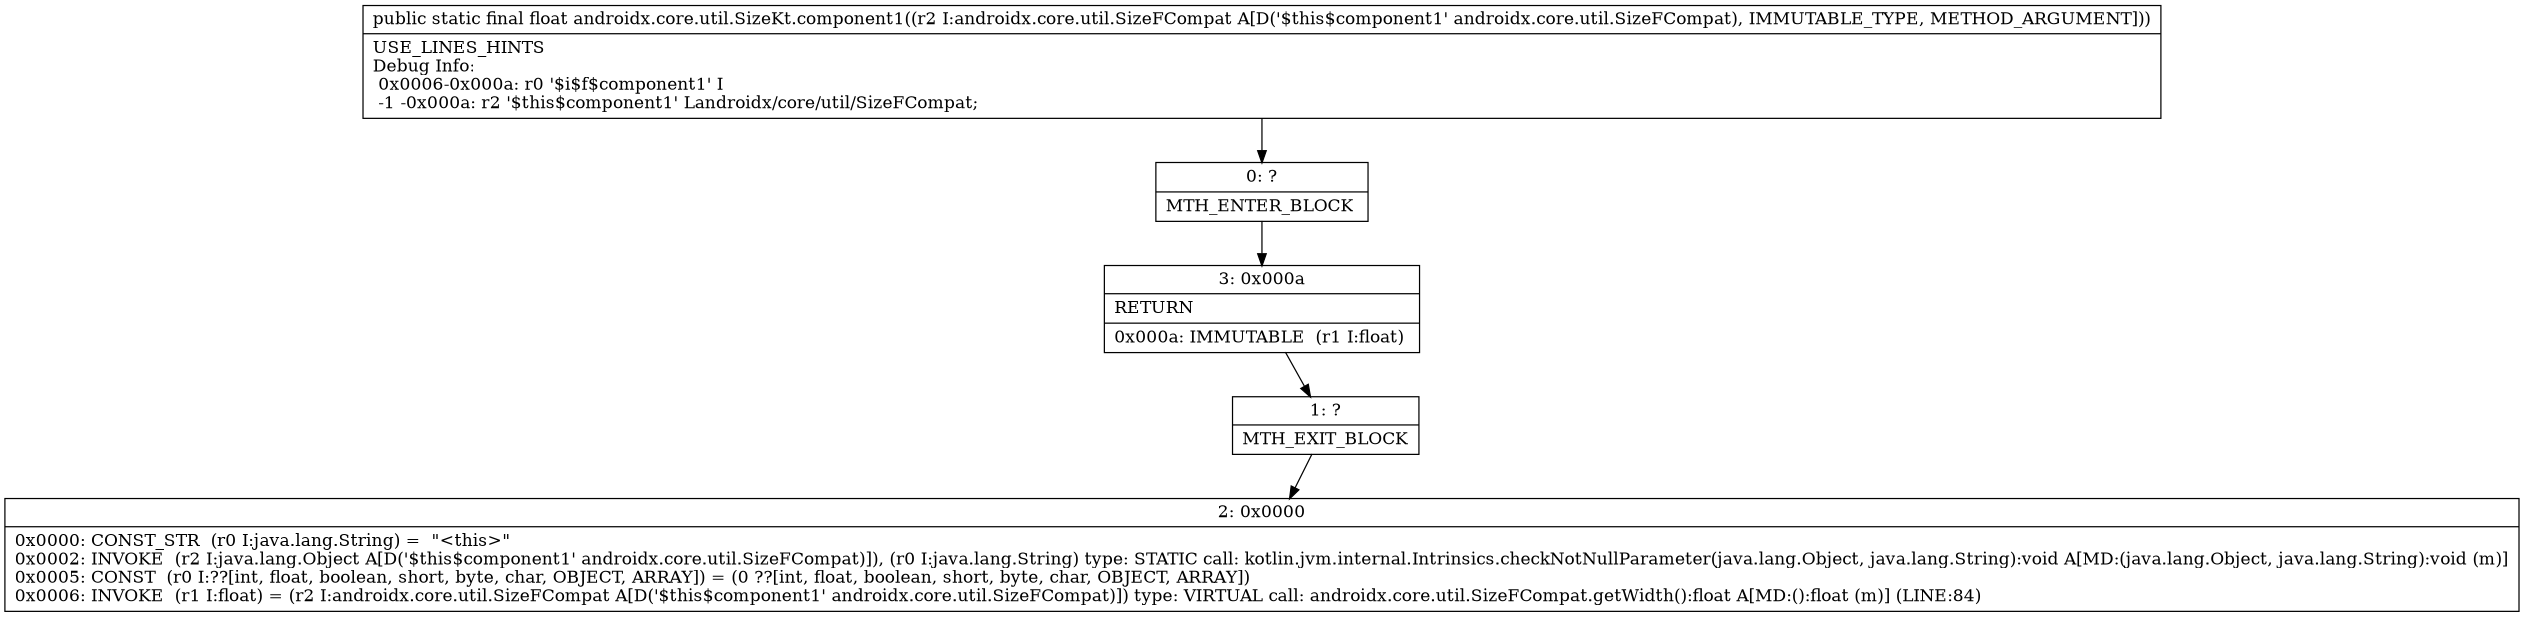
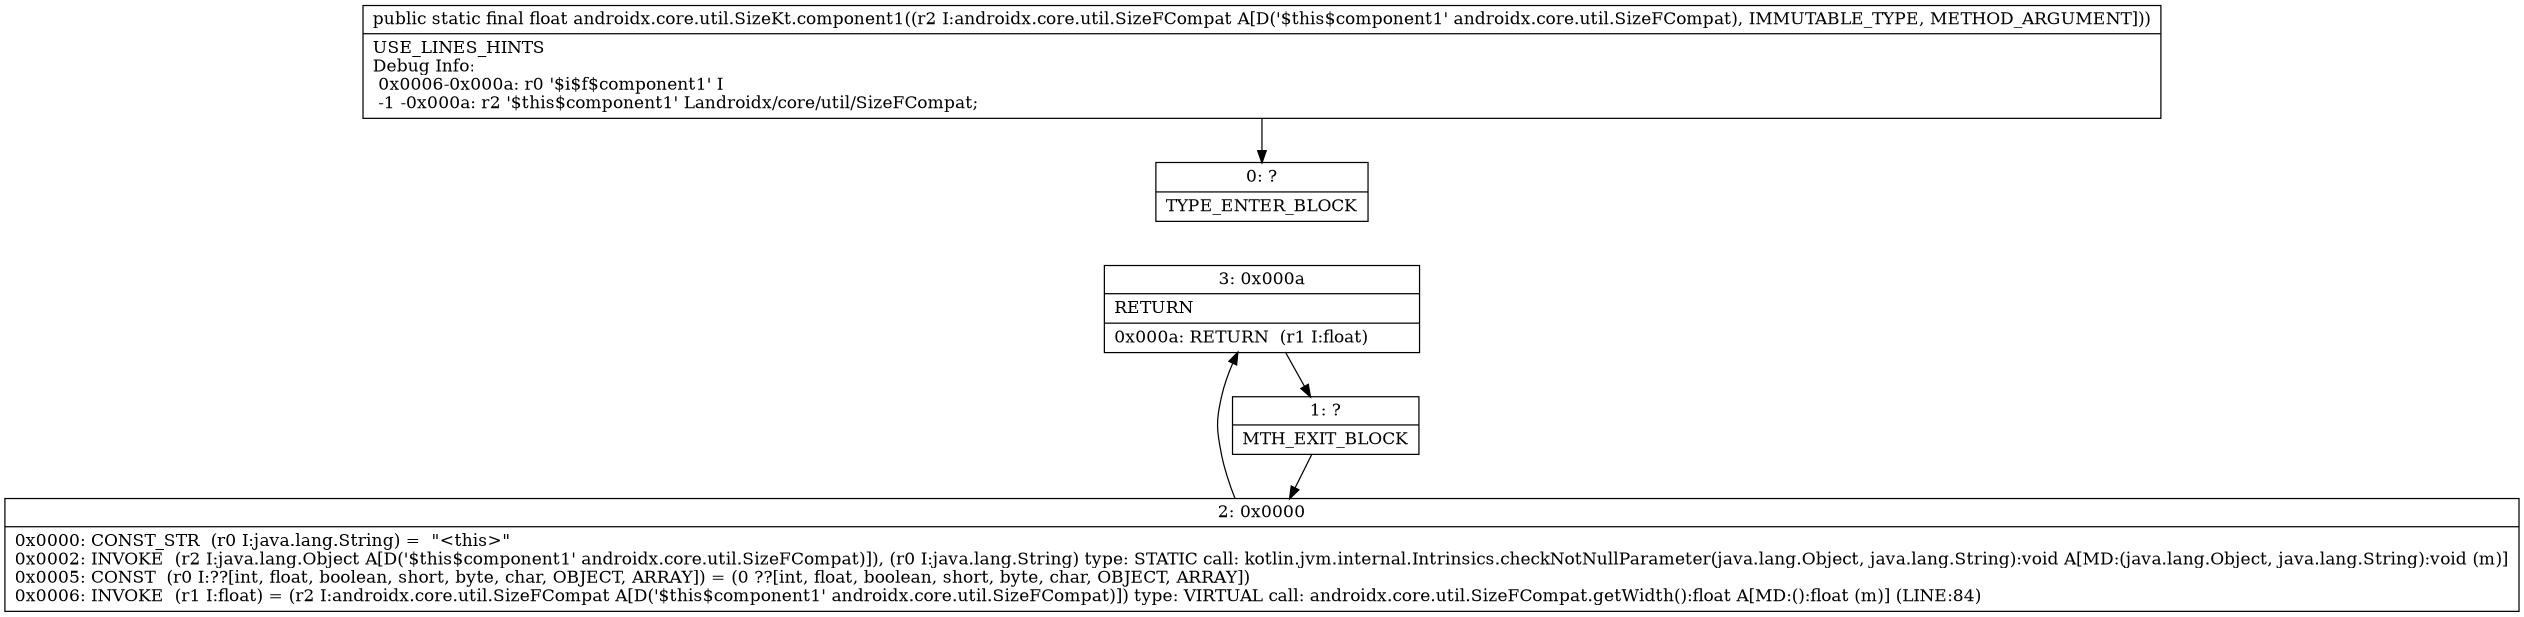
node "0: ?": text "MTH_ENTER_BLOCK" -> "TYPE_ENTER_BLOCK"
edge "0: ?" -> "3: 0x000a": now "2: 0x0000" -> "3: 0x000a"
node "3: 0x000a": text "0x000a: IMMUTABLE  (r1 I:float)" -> "0x000a: RETURN  (r1 I:float)"
